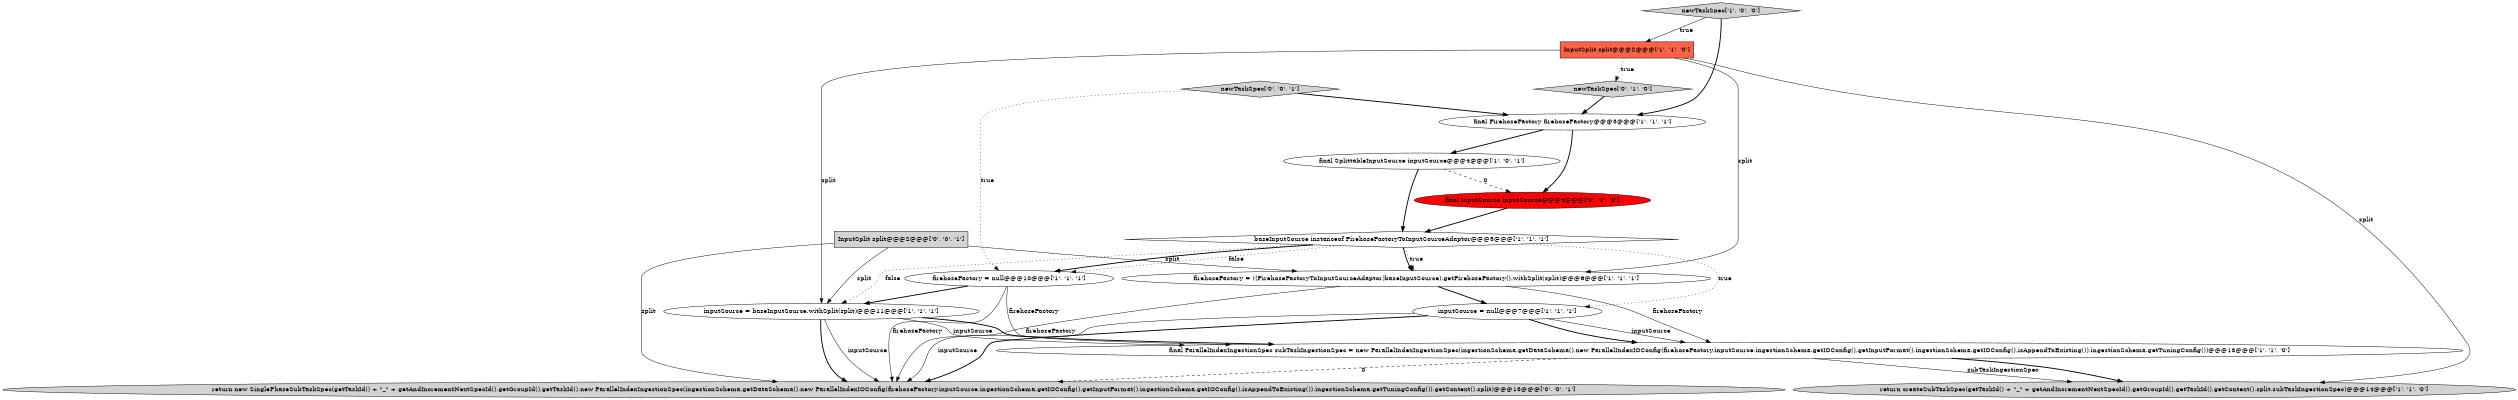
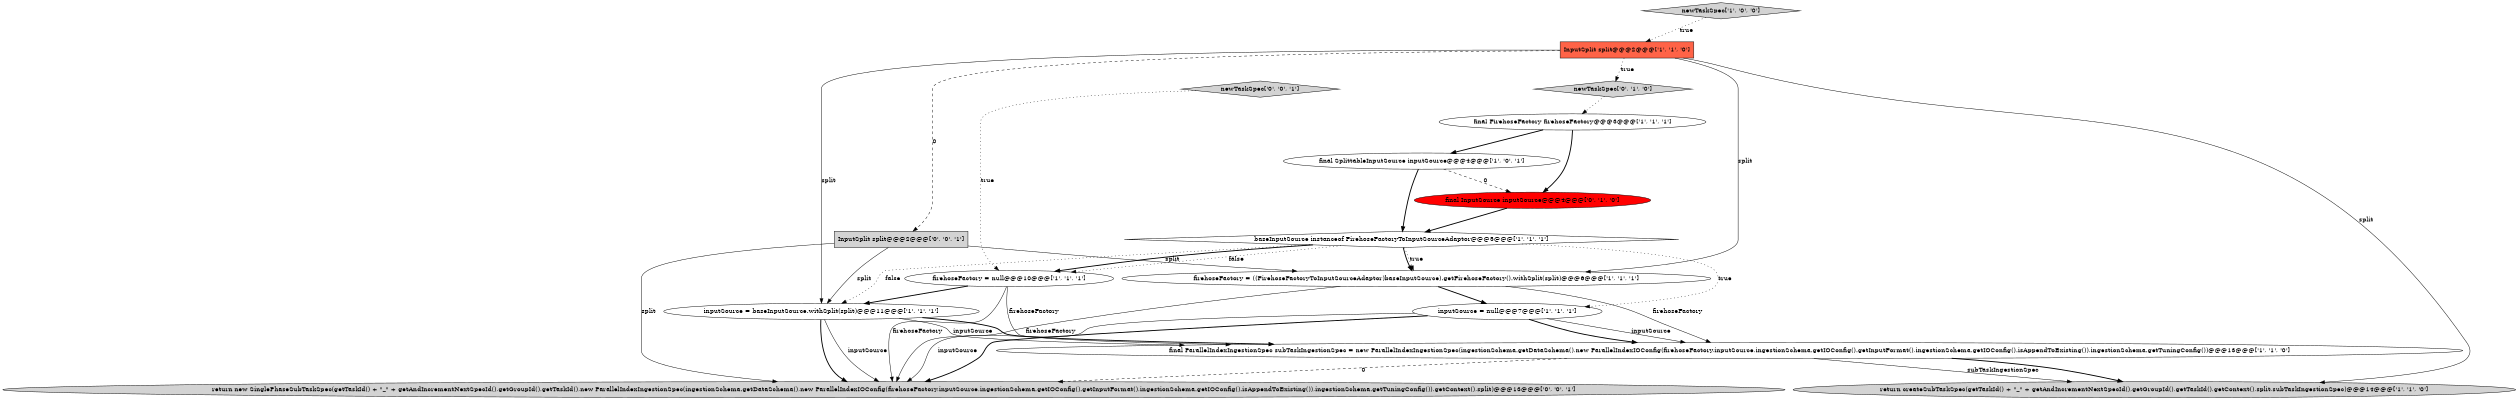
edge "newTaskSpec['1', '0', '0']" -> "InputSplit split@@@2@@@['1', '1', '0']": style solid -> dotted
edge "InputSplit split@@@2@@@['1', '1', '0']" -> "InputSplit split@@@2@@@['0', '0', '1']": added, label "0"
edge "newTaskSpec['1', '0', '0']" -> "final FirehoseFactory firehoseFactory@@@3@@@['1', '1', '1']": removed
edge "newTaskSpec['0', '0', '1']" -> "final FirehoseFactory firehoseFactory@@@3@@@['1', '1', '1']": removed
edge "newTaskSpec['0', '1', '0']" -> "final FirehoseFactory firehoseFactory@@@3@@@['1', '1', '1']": style bold -> dotted
